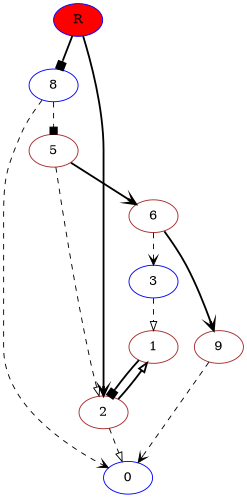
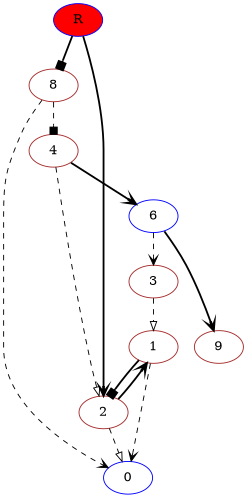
node "8": color blue -> brown
node "5": label "5" -> "4"
node "6": color brown -> blue
node "3": color blue -> brown
edge "2" -> "1": arrowhead onormal -> vee
edge "9" -> "0": now "1" -> "0"
